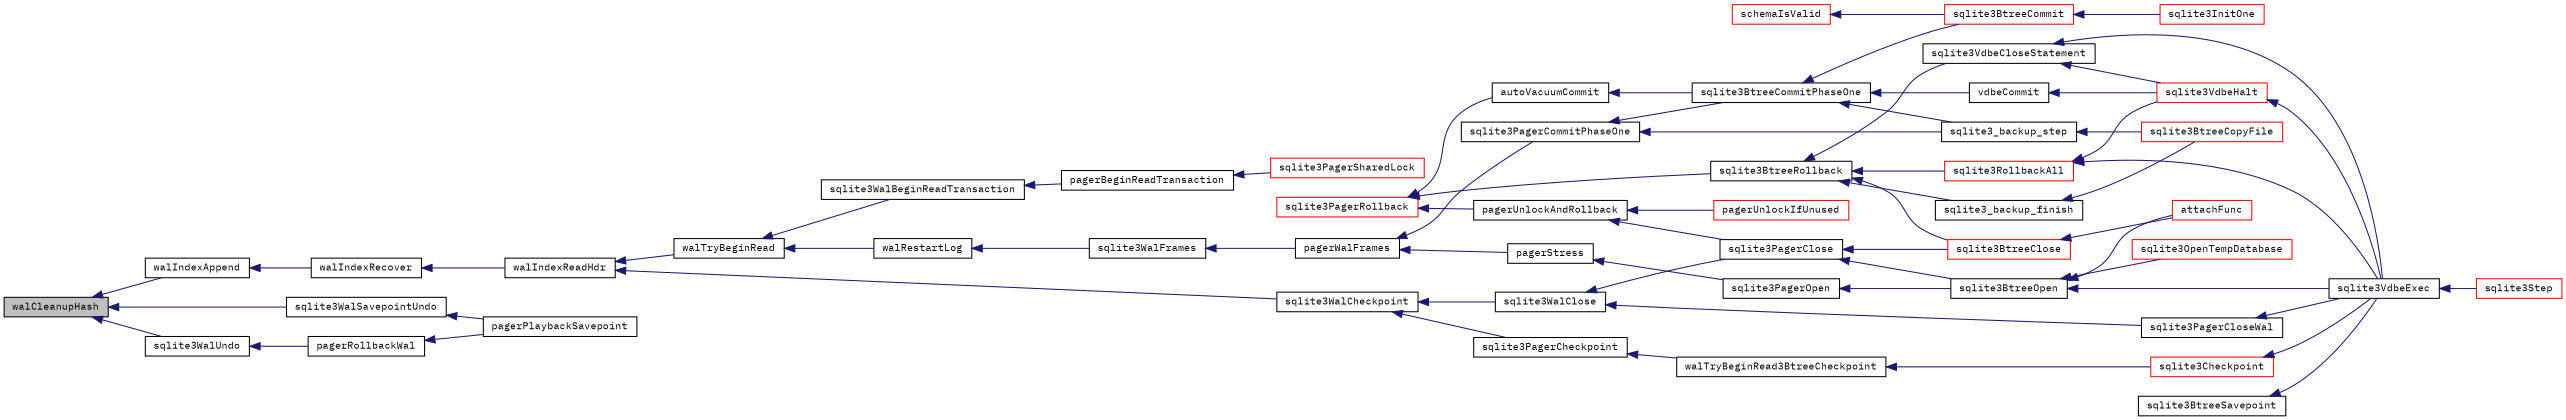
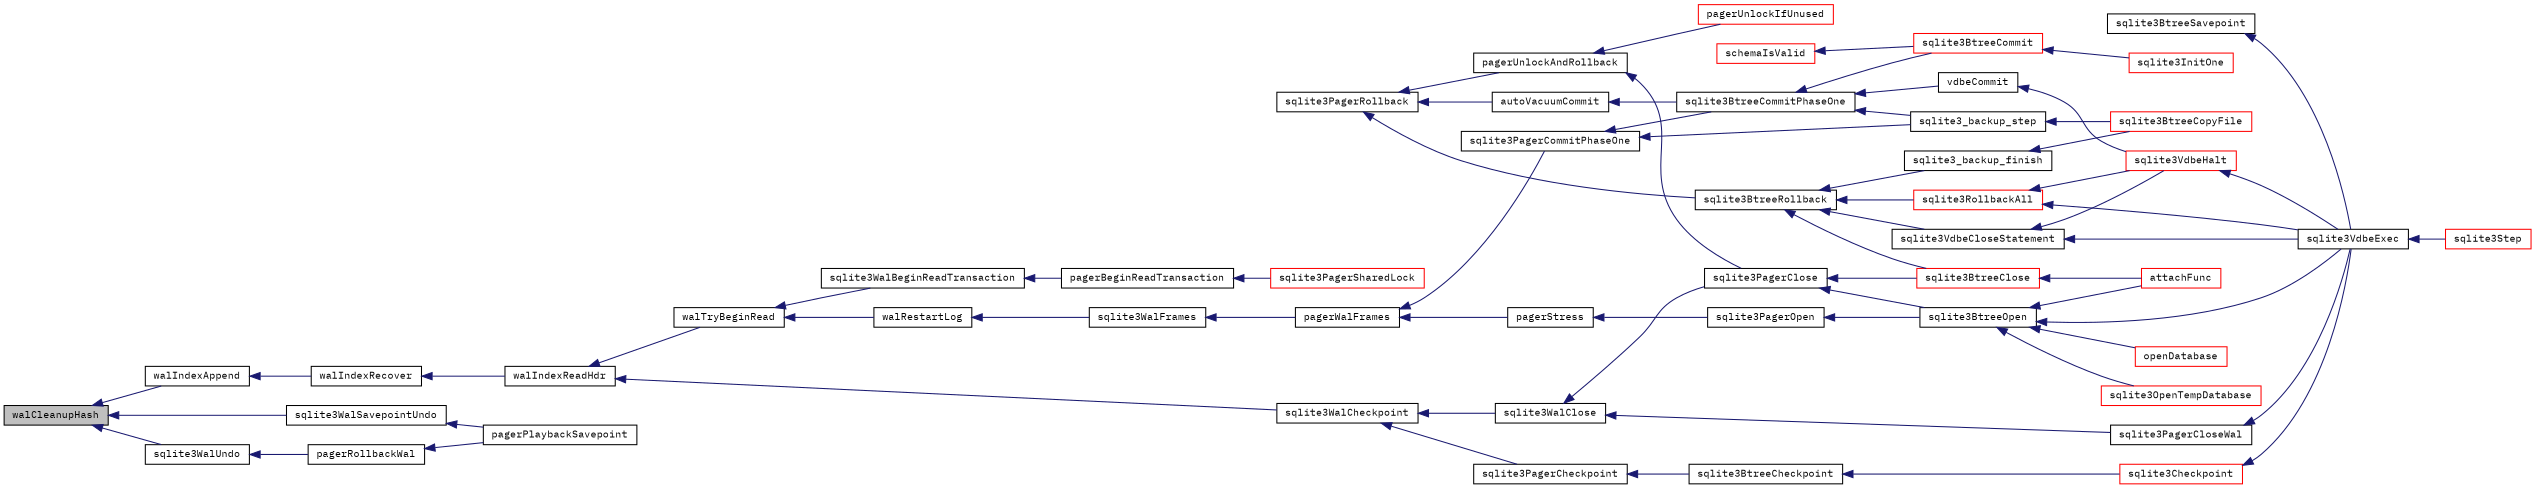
node "sqlite3PagerRollback": color red -> black
node "openDatabase": added
node "walTryBeginRead3BtreeCheckpoint": label "walTryBeginRead3BtreeCheckpoint" -> "sqlite3BtreeCheckpoint"
